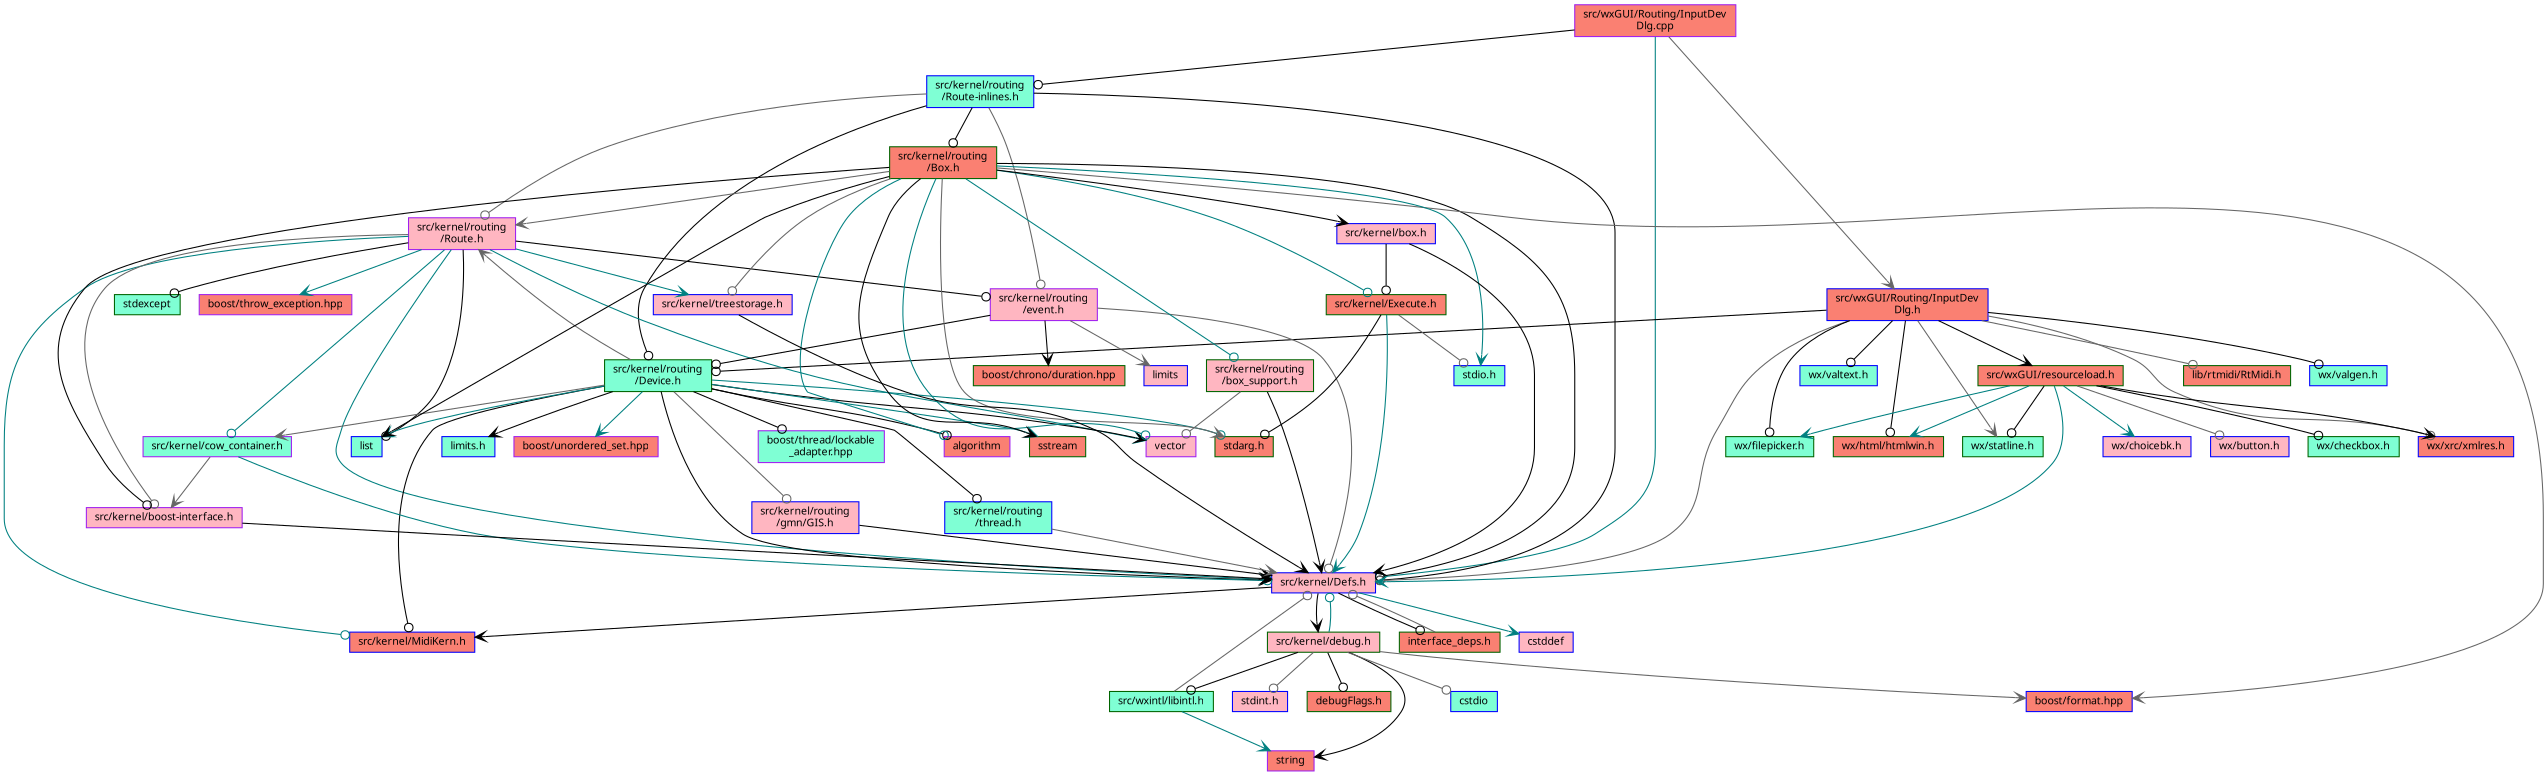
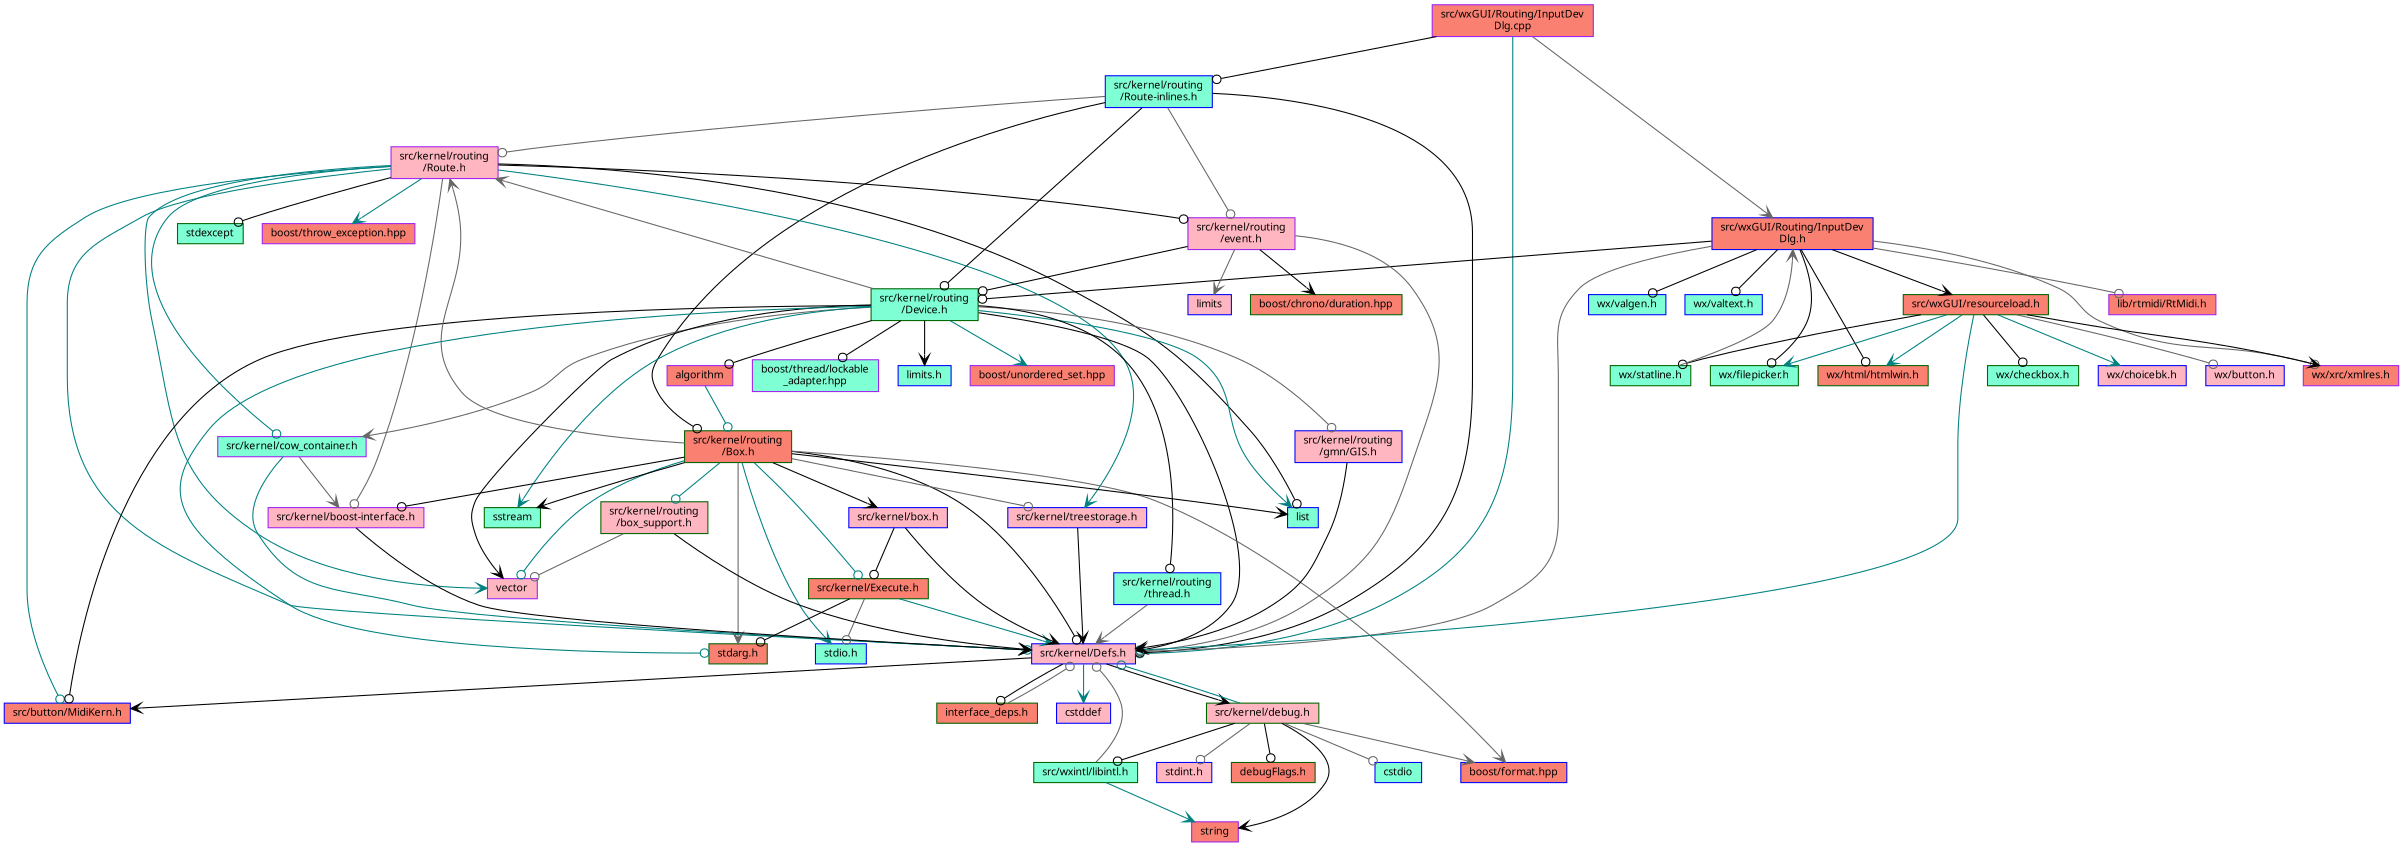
edge "src/kernel/routing /Box.h" -> "algorithm": reversed
edge "src/wxGUI/Routing/InputDev Dlg.h" -> "wx/statline.h": reversed
node "lib/rtmidi/RtMidi.h": color darkgreen -> purple
node "sstream": fillcolor salmon -> aquamarine
node "wx/xrc/xmlres.h": color blue -> purple
edge "src/wxGUI/resourceload.h" -> "src/kernel/Defs.h": arrowhead vee -> odot
node "src/kernel/MidiKern.h": label "src/kernel/MidiKern.h" -> "src/button/MidiKern.h"
